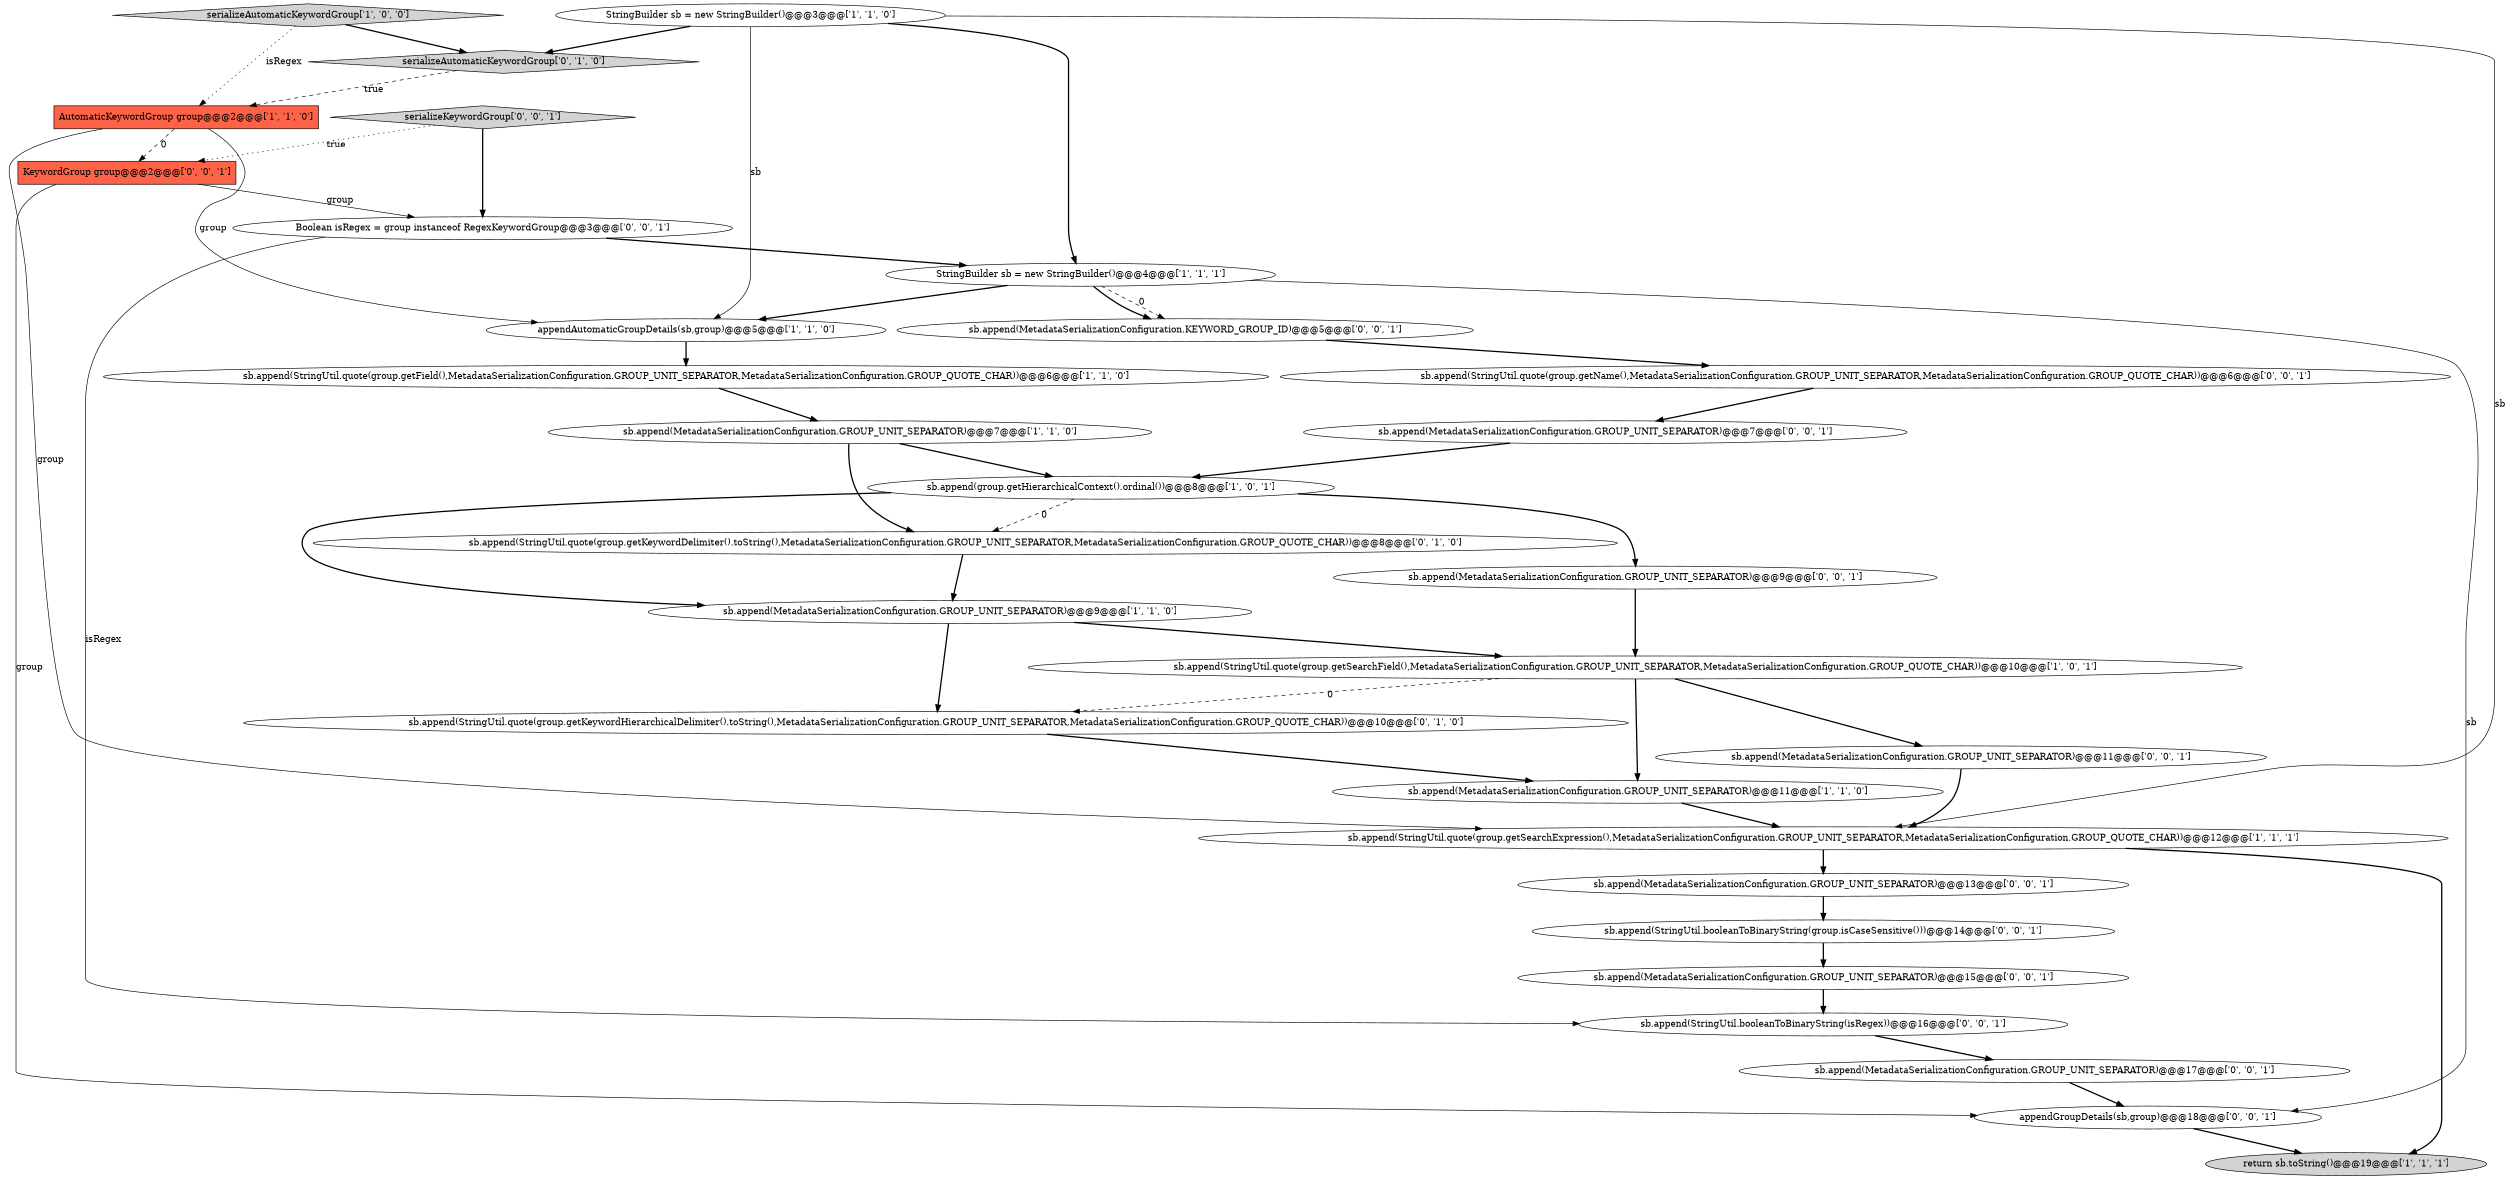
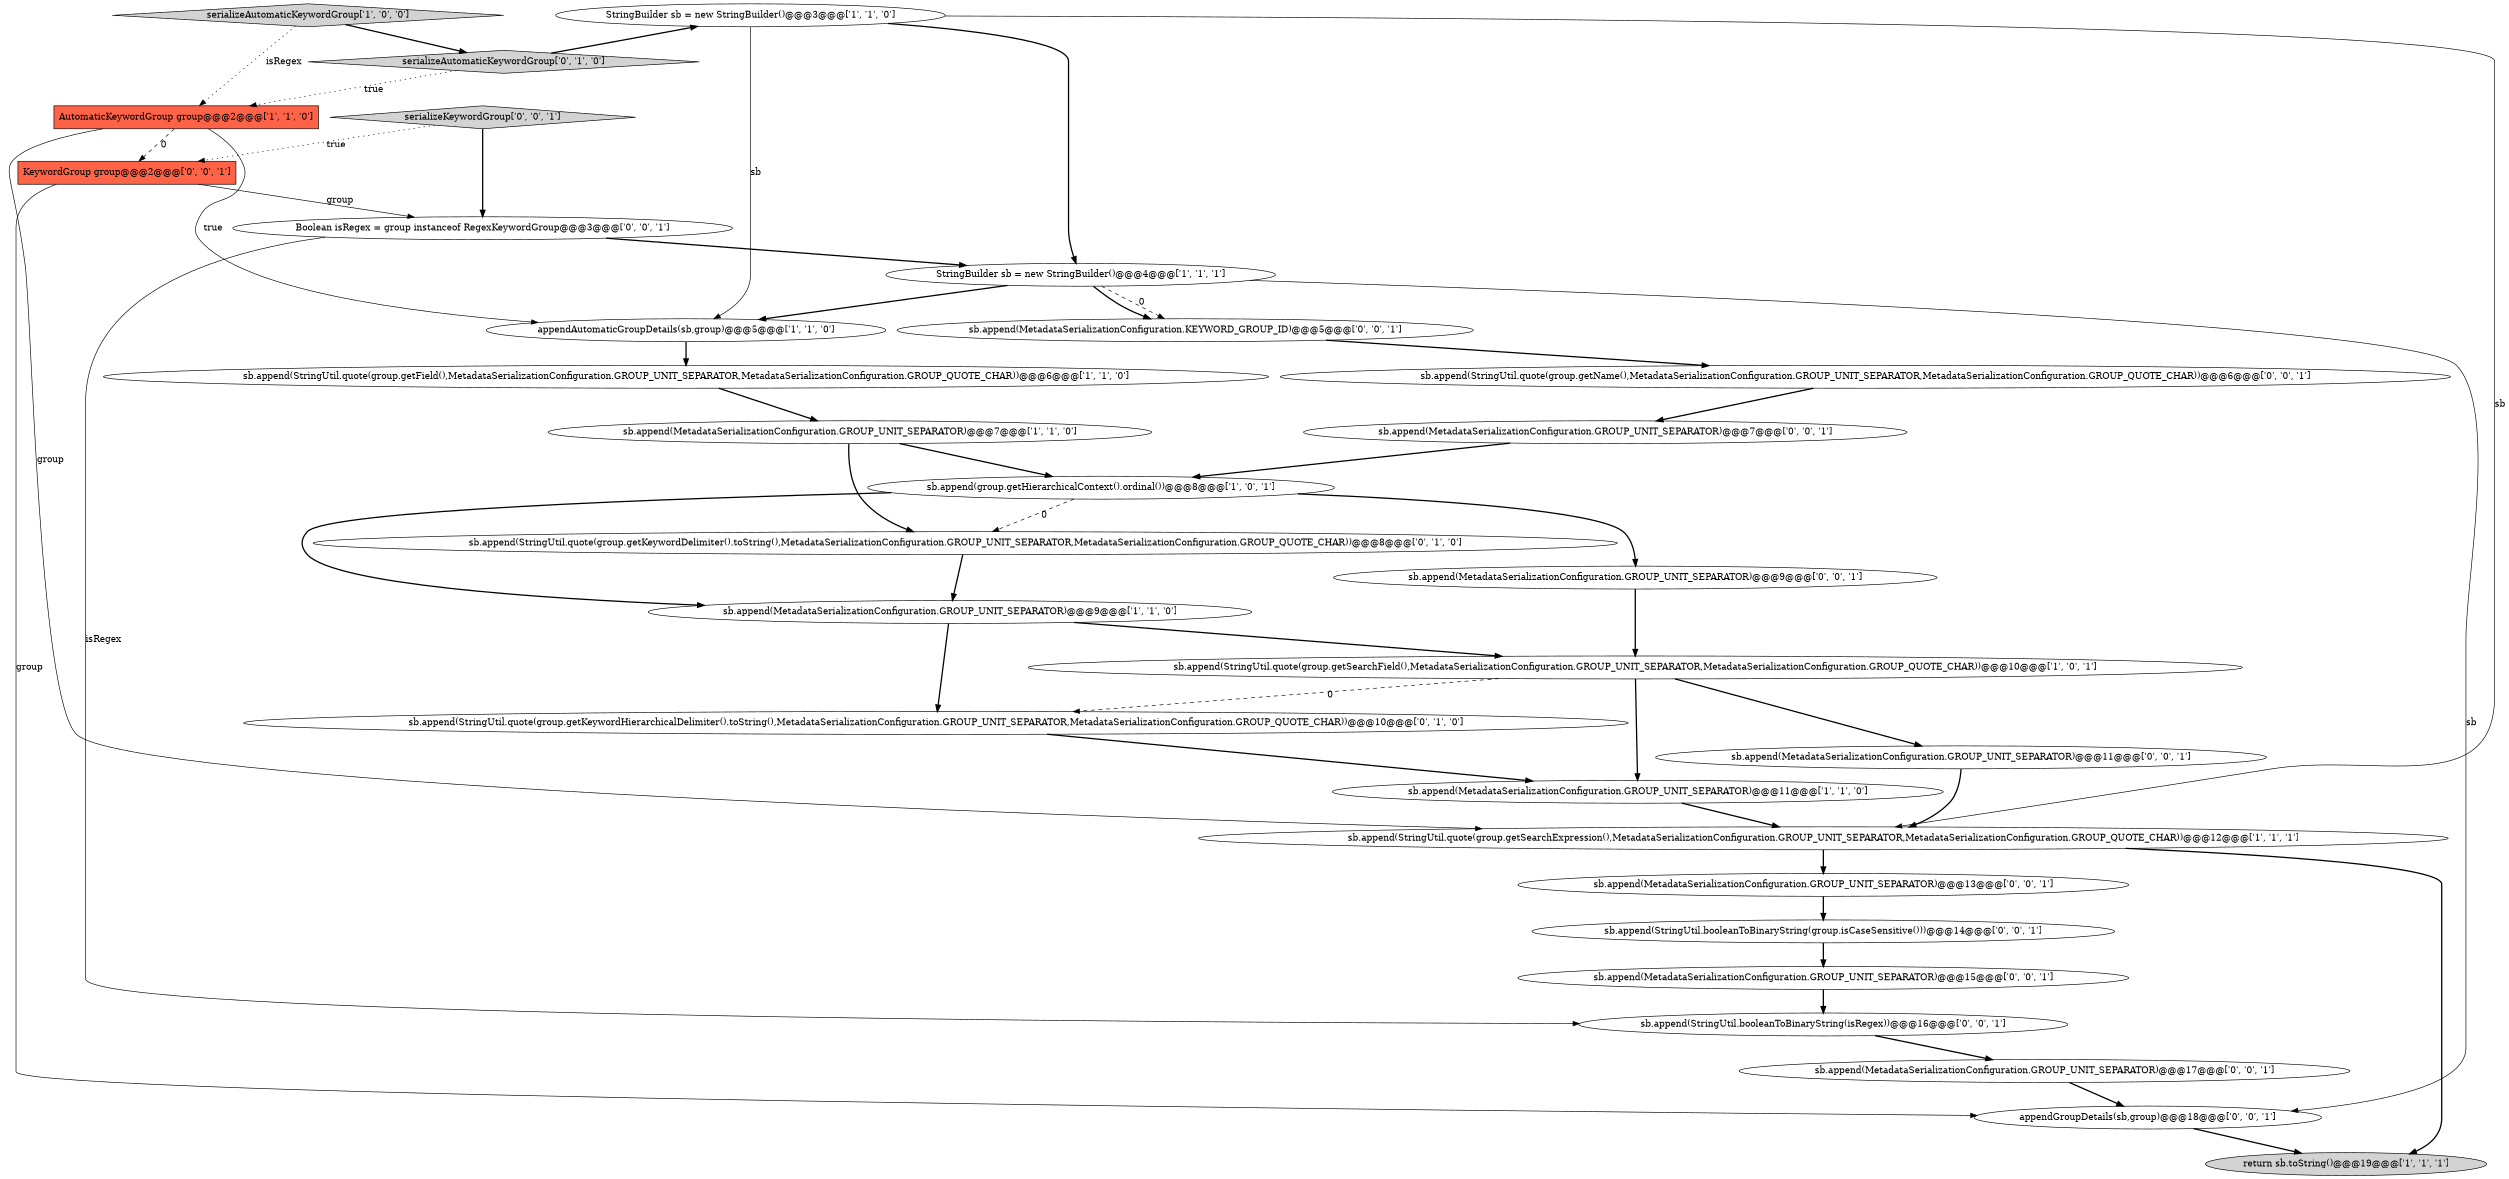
edge "StringBuilder sb = new StringBuilder()@@@3@@@['1', '1', '0']" -> "serializeAutomaticKeywordGroup['0', '1', '0']": reversed
edge "serializeAutomaticKeywordGroup['0', '1', '0']" -> "AutomaticKeywordGroup group@@@2@@@['1', '1', '0']": style dashed -> dotted
edge "AutomaticKeywordGroup group@@@2@@@['1', '1', '0']" -> "appendAutomaticGroupDetails(sb,group)@@@5@@@['1', '1', '0']": label "group" -> "true"
